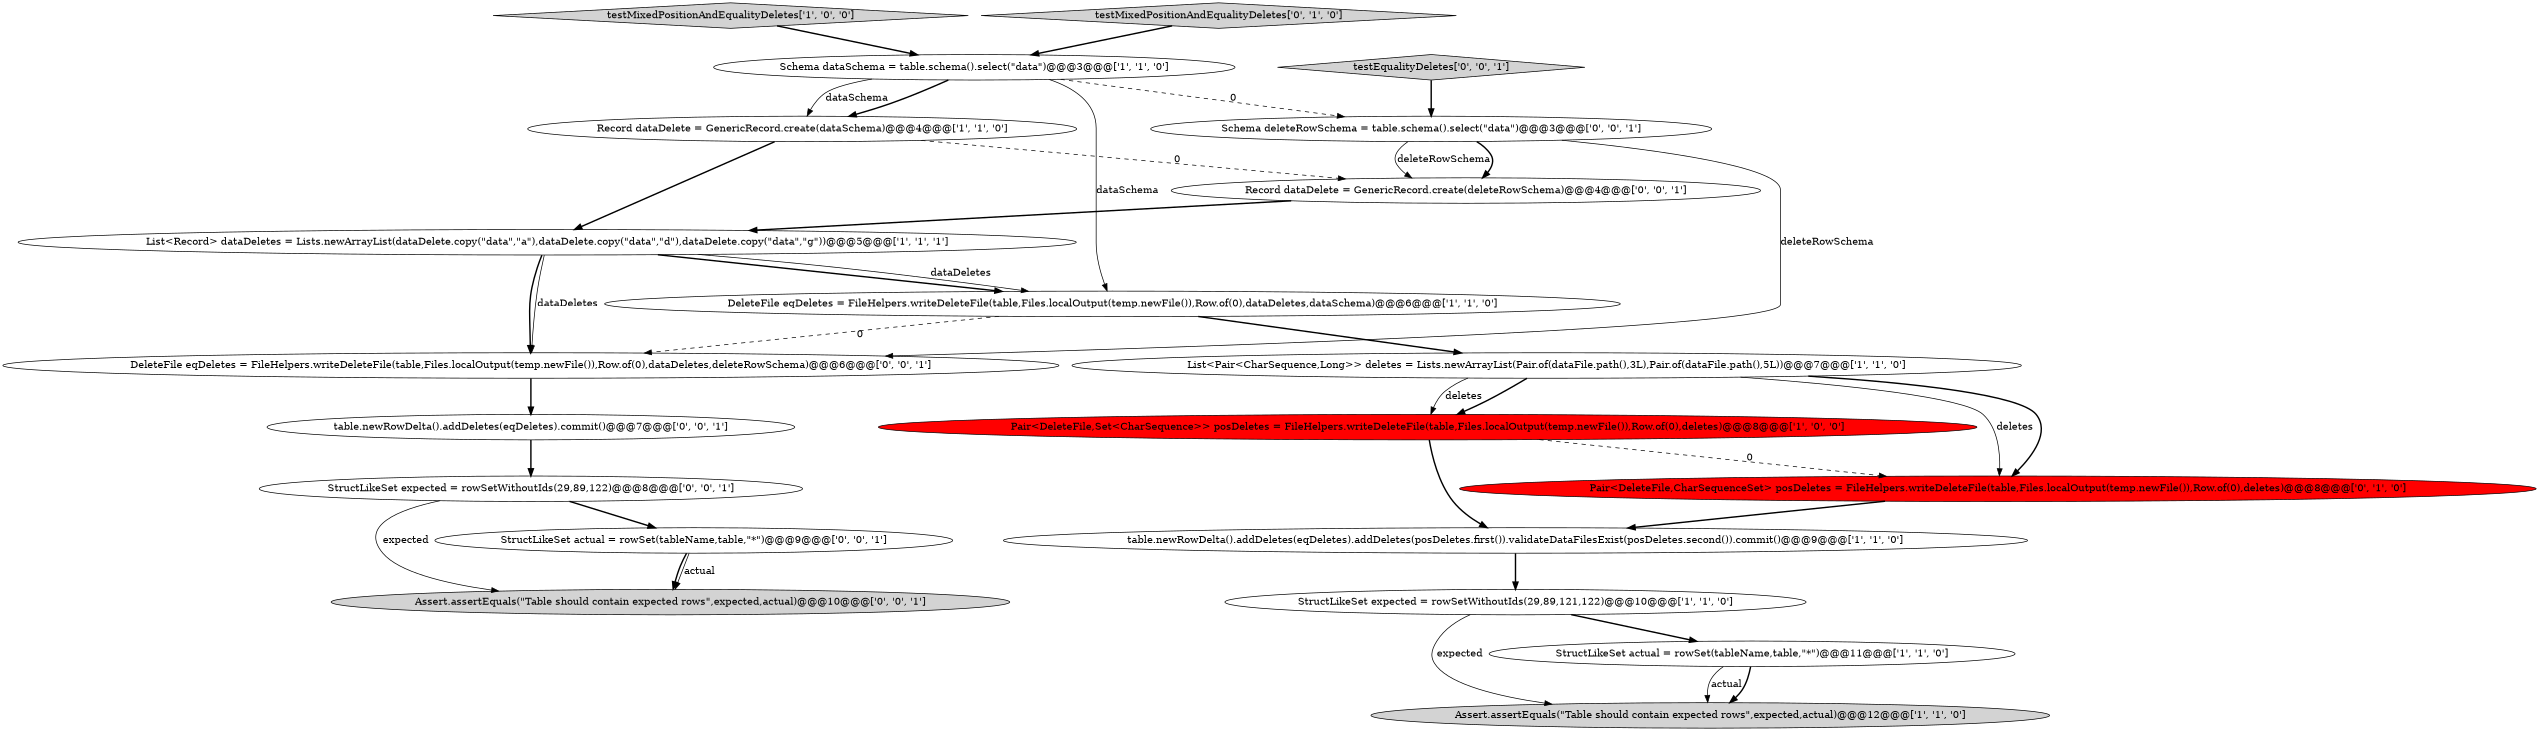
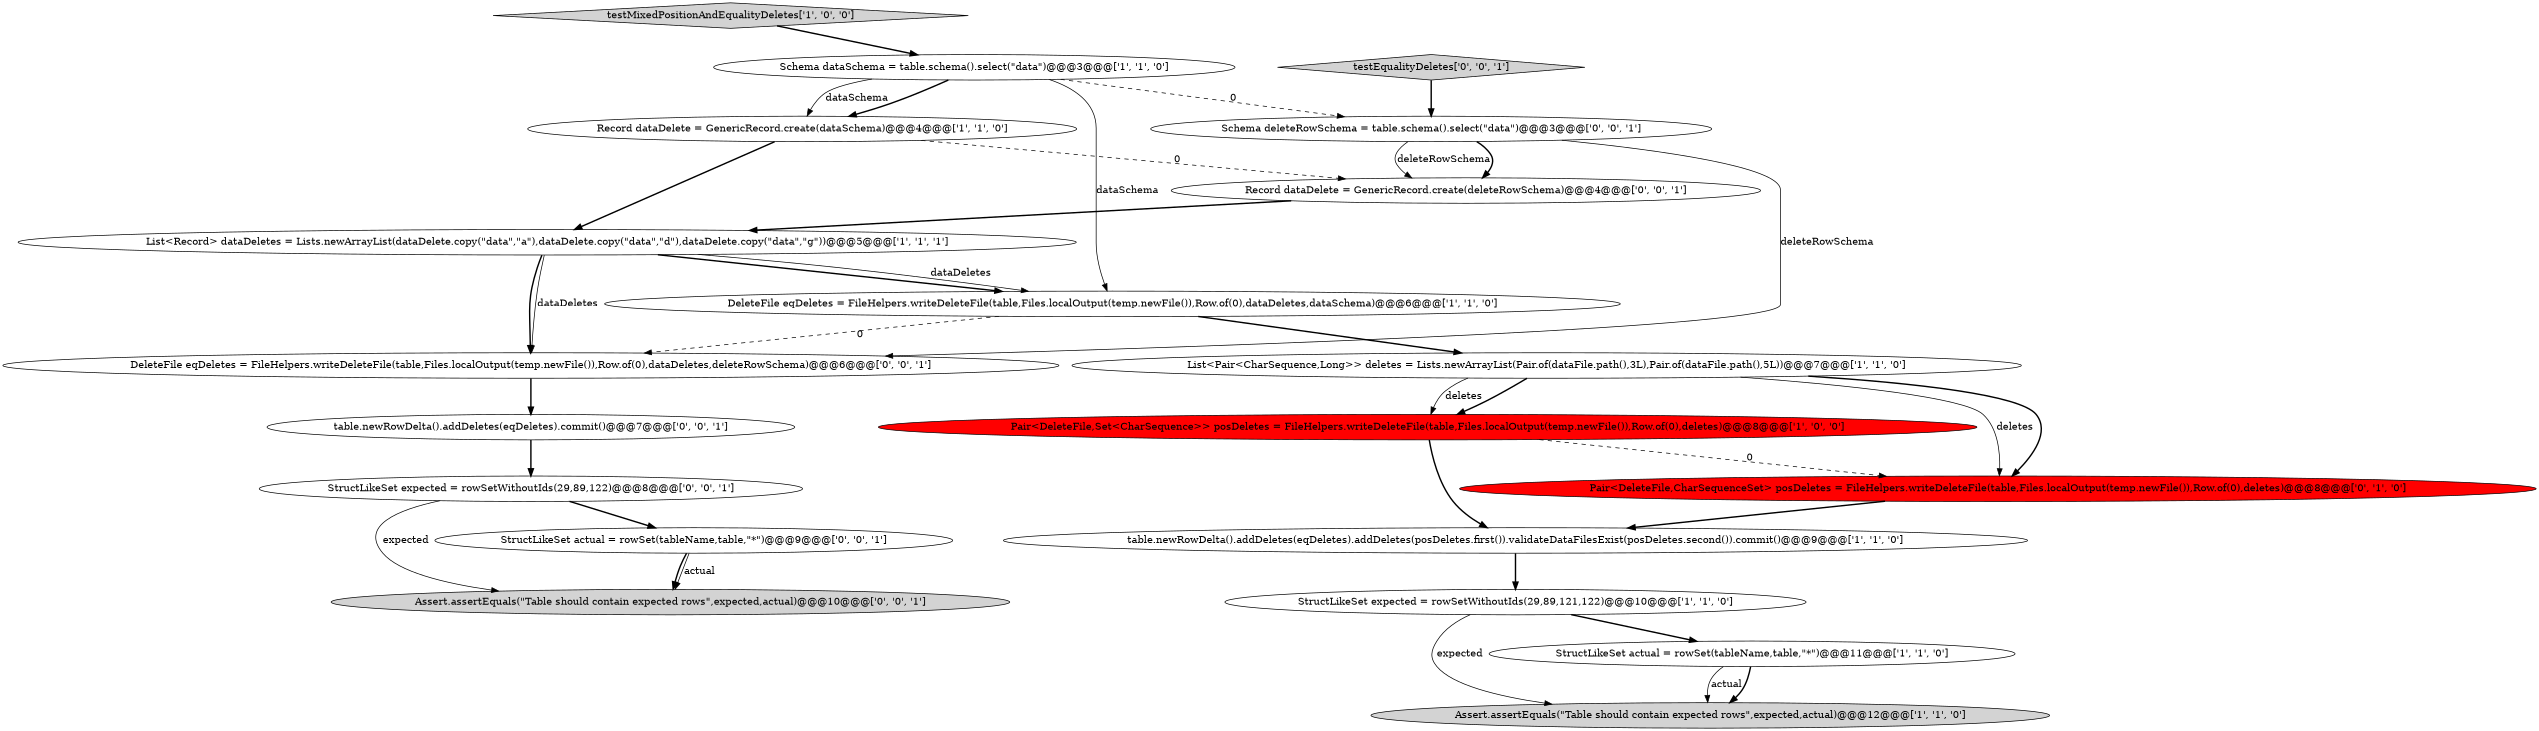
node "testMixedPositionAndEqualityDeletes['0', '1', '0']": removed
